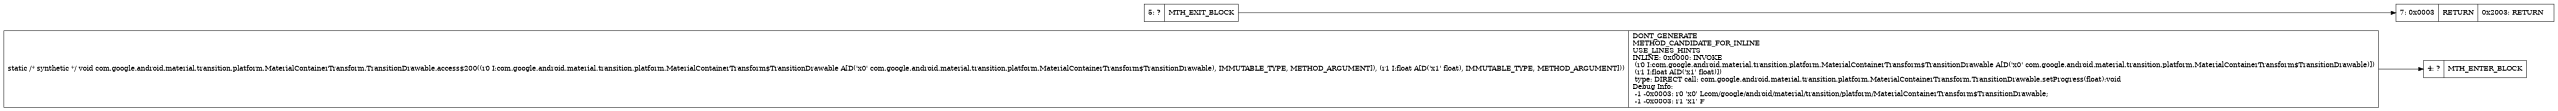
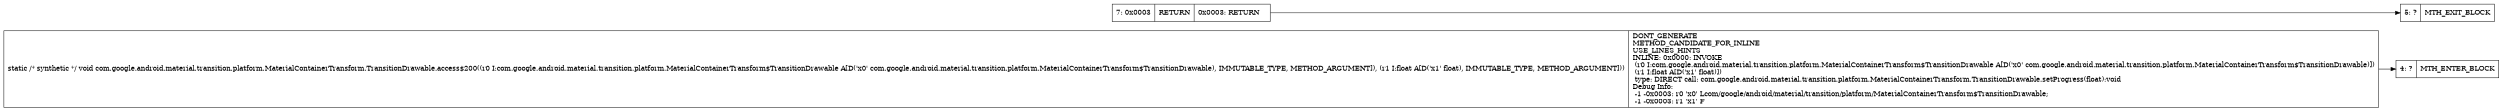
edge "5: ?" -> "7: 0x0003": reversed
node "7: 0x0003": text "0x2003: RETURN" -> "0x0003: RETURN"
